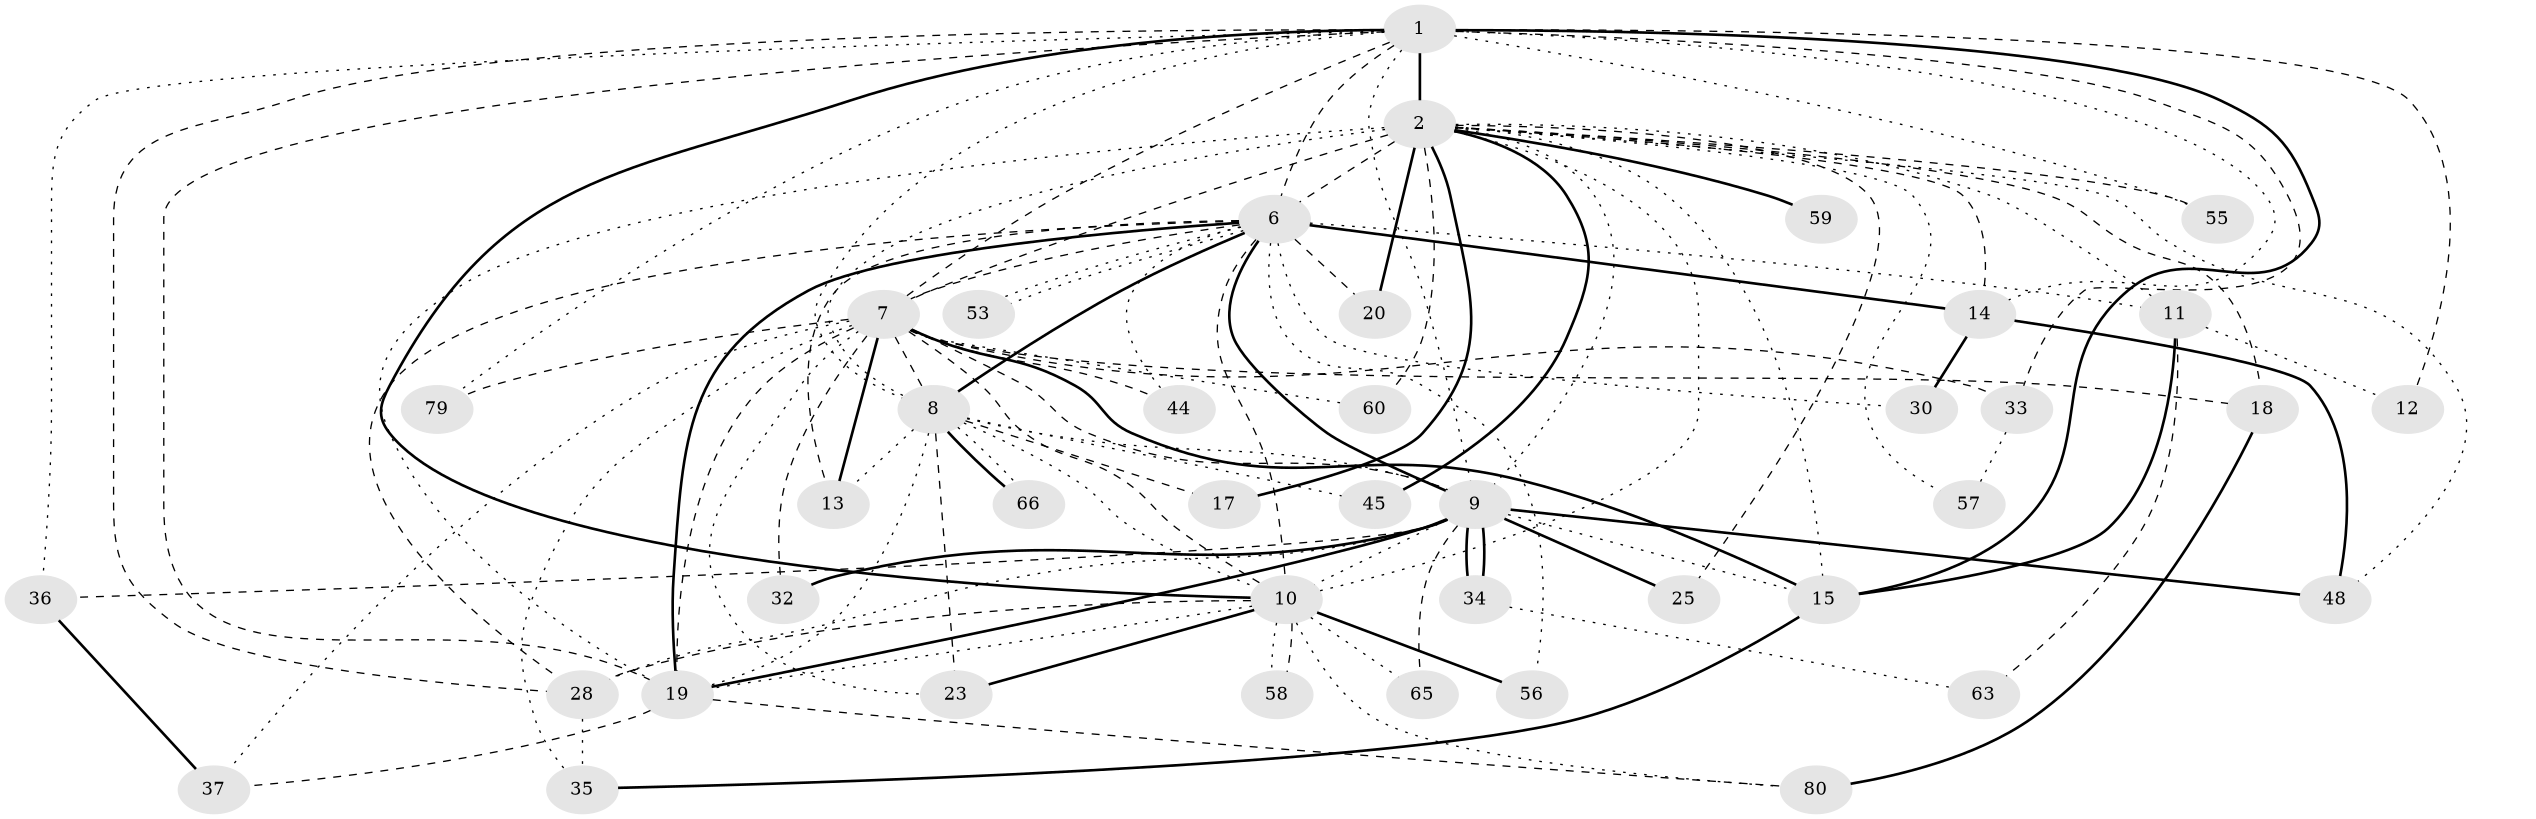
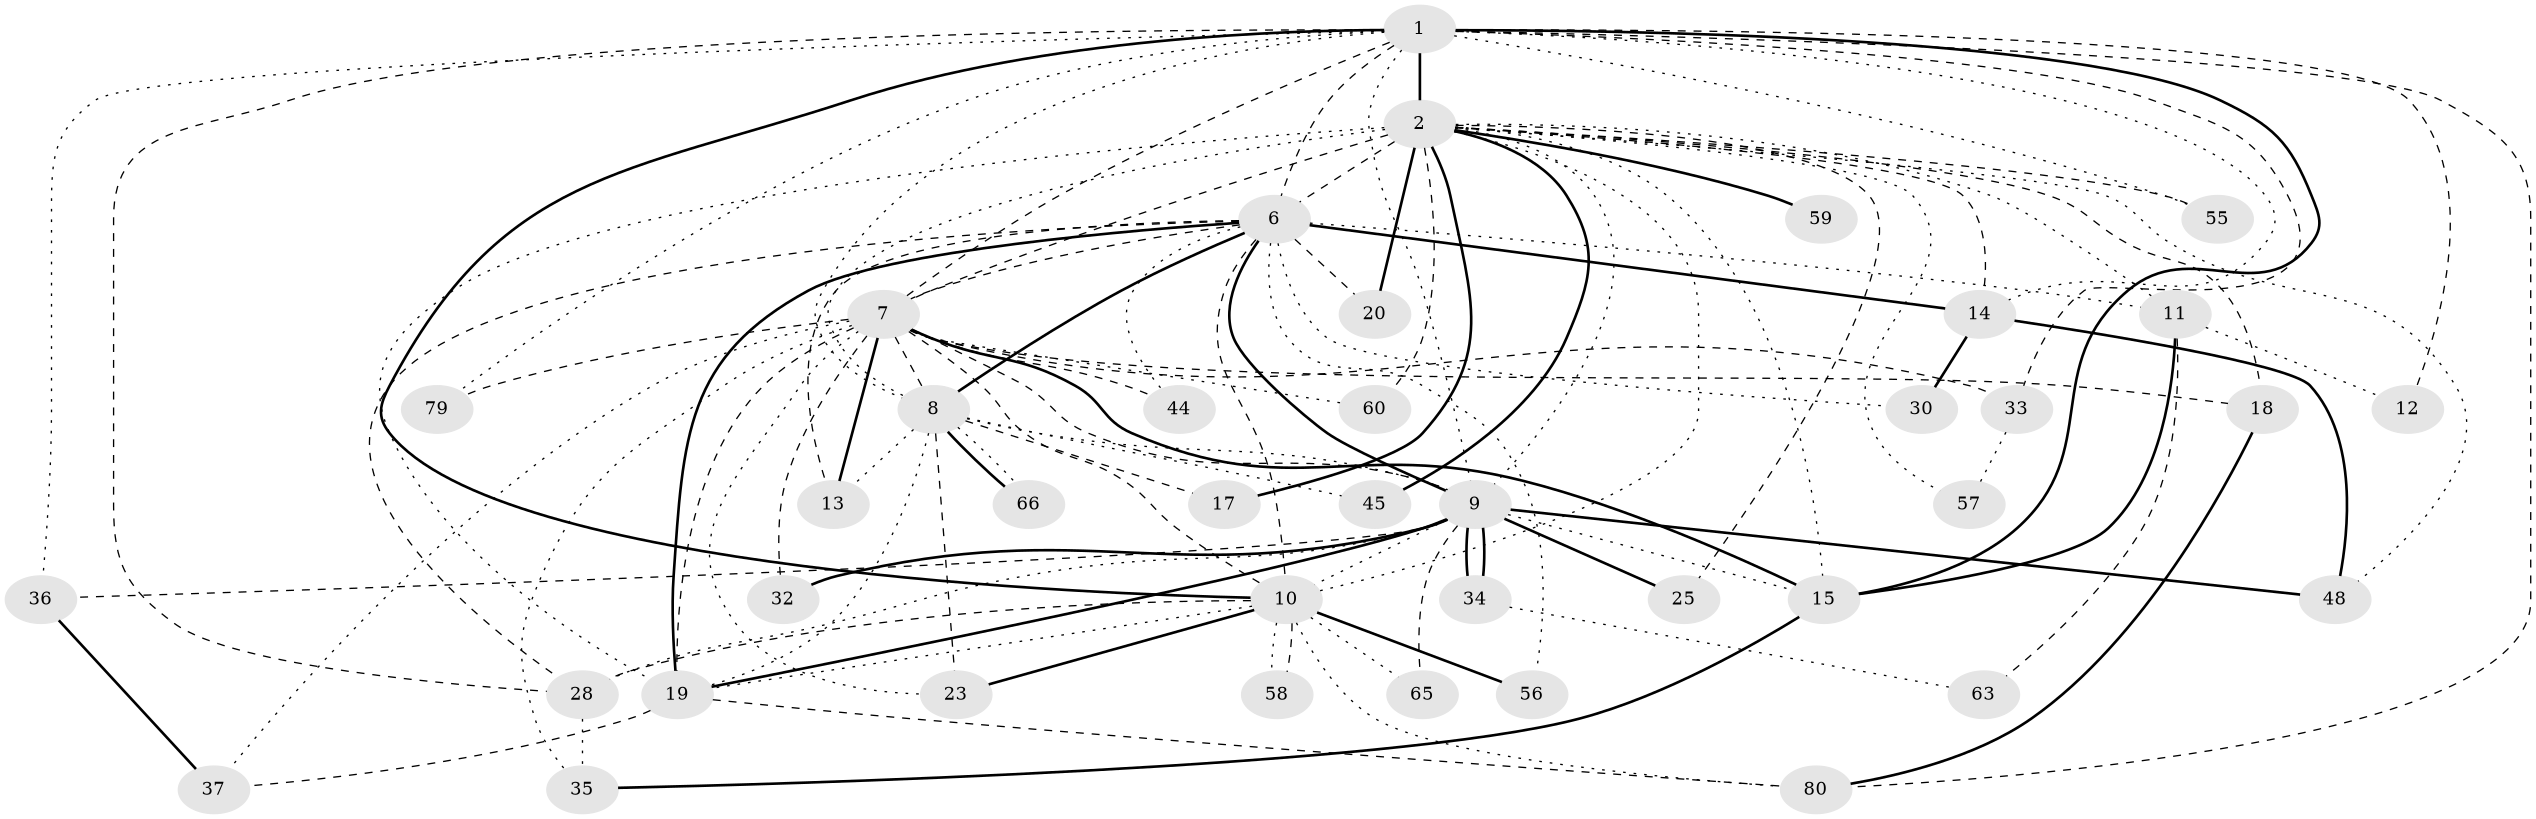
edge "1" -- "19": now "1" -- "80"
node "53": removed
edge "8" -- "10": removed
